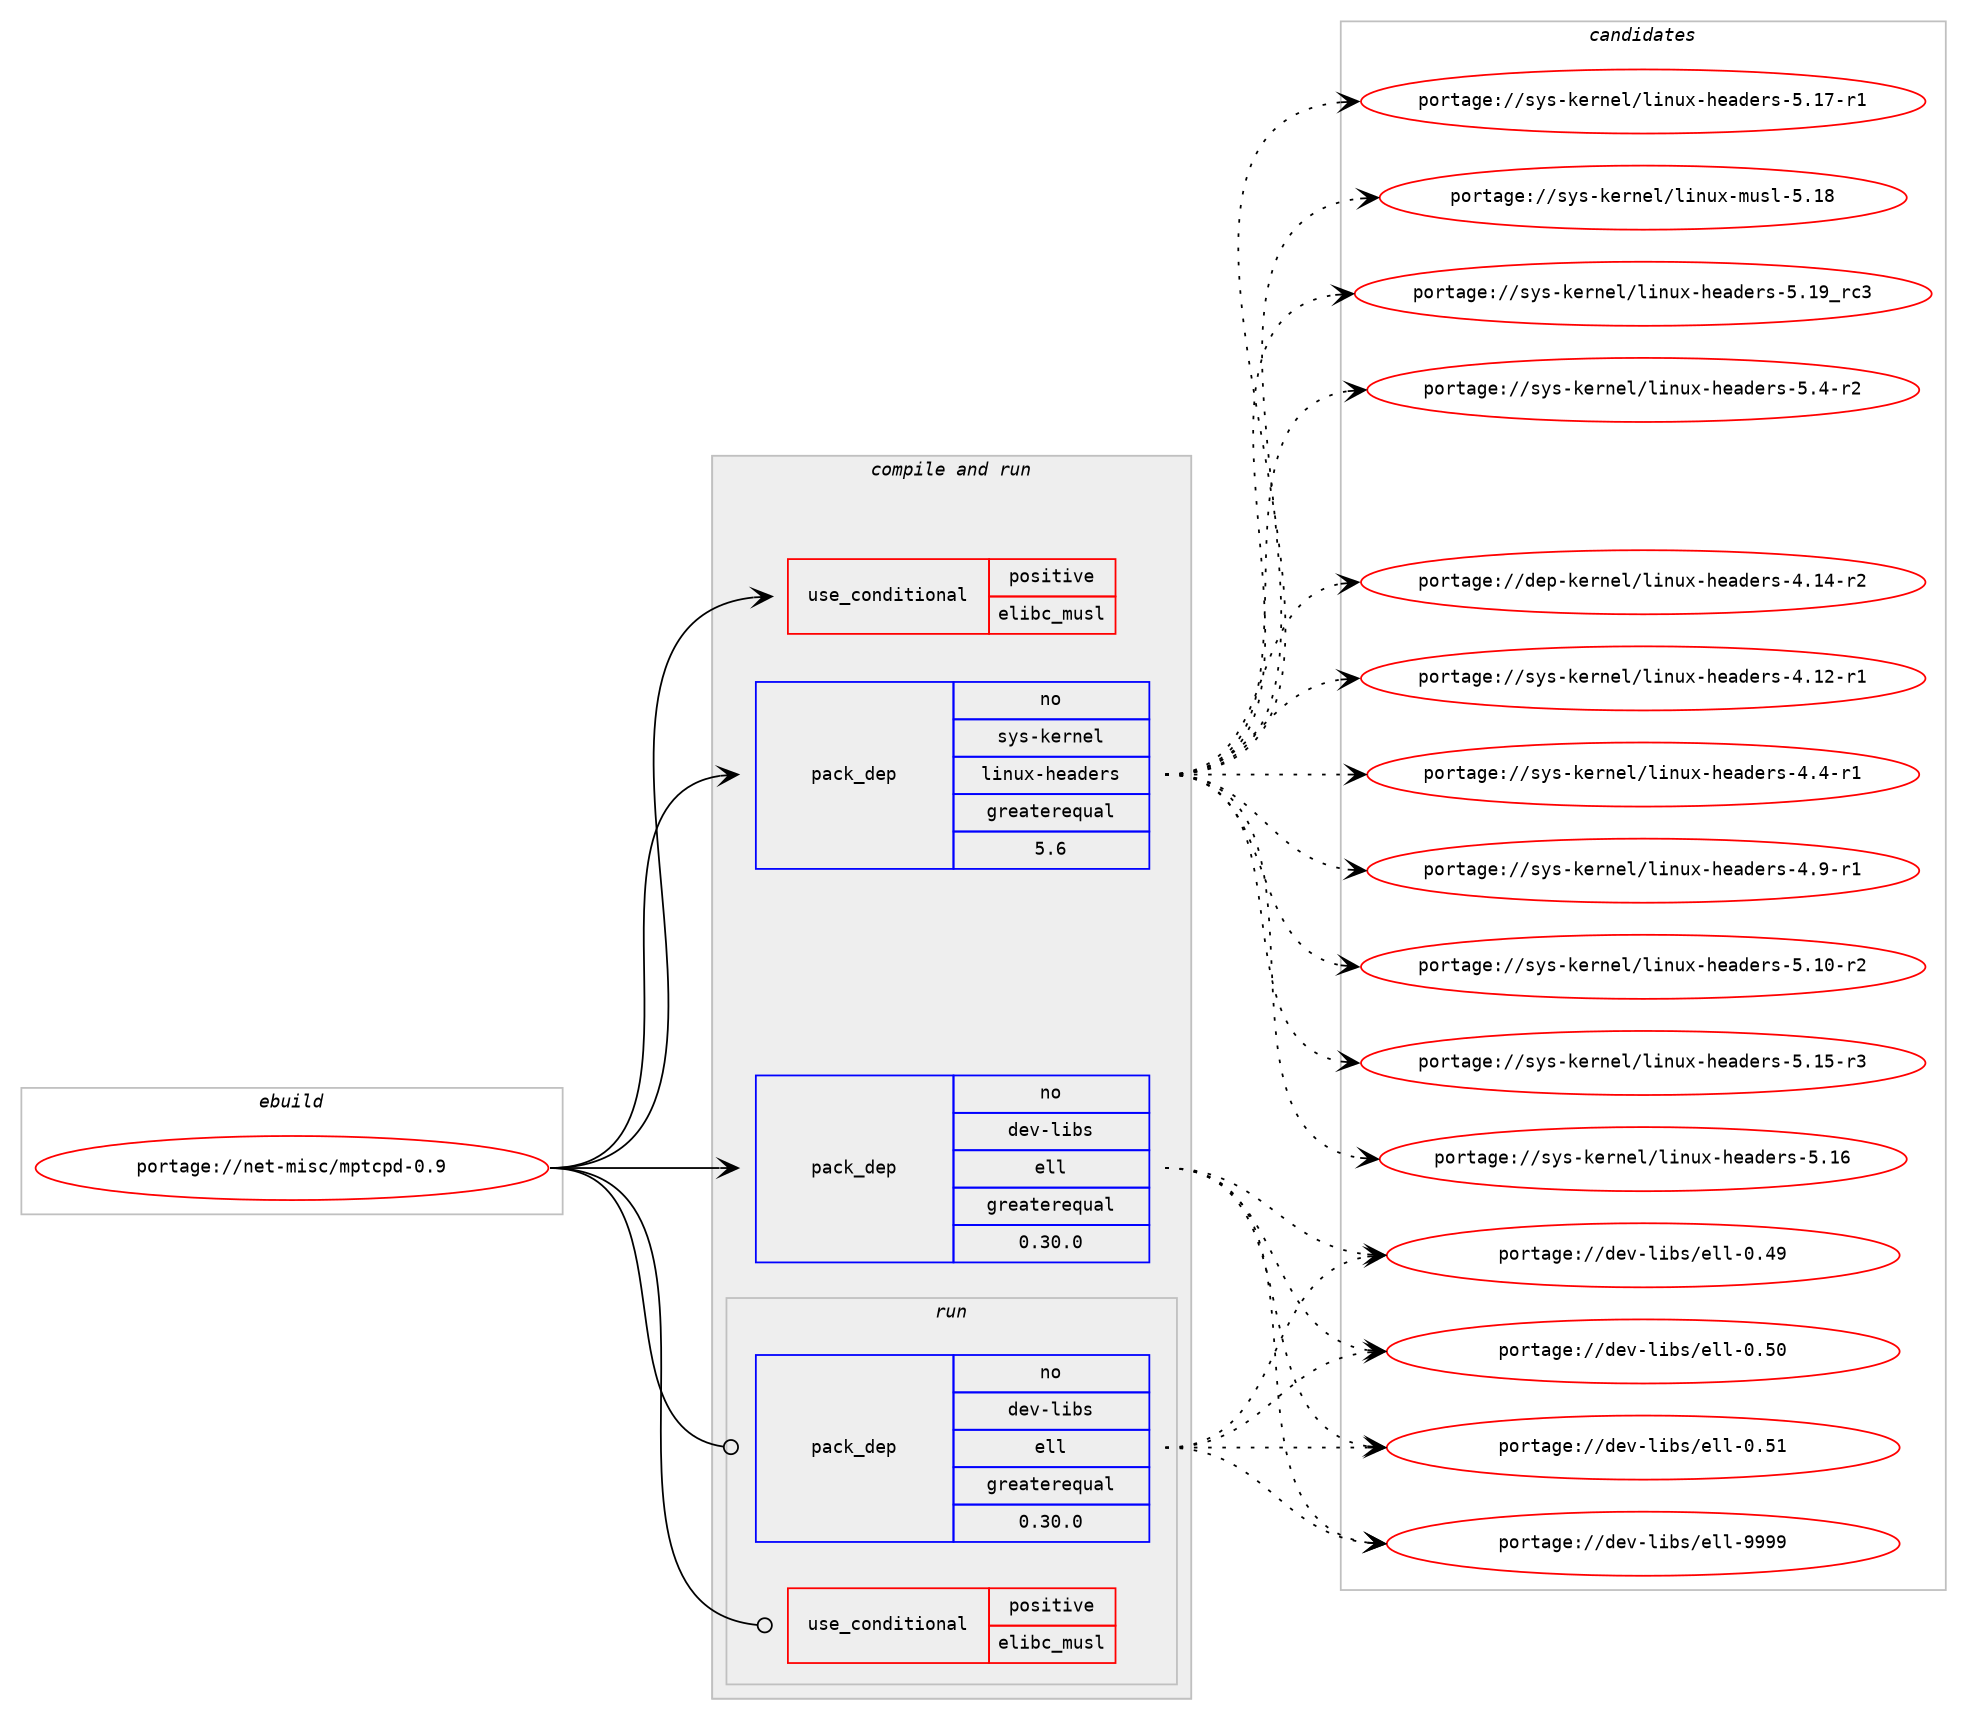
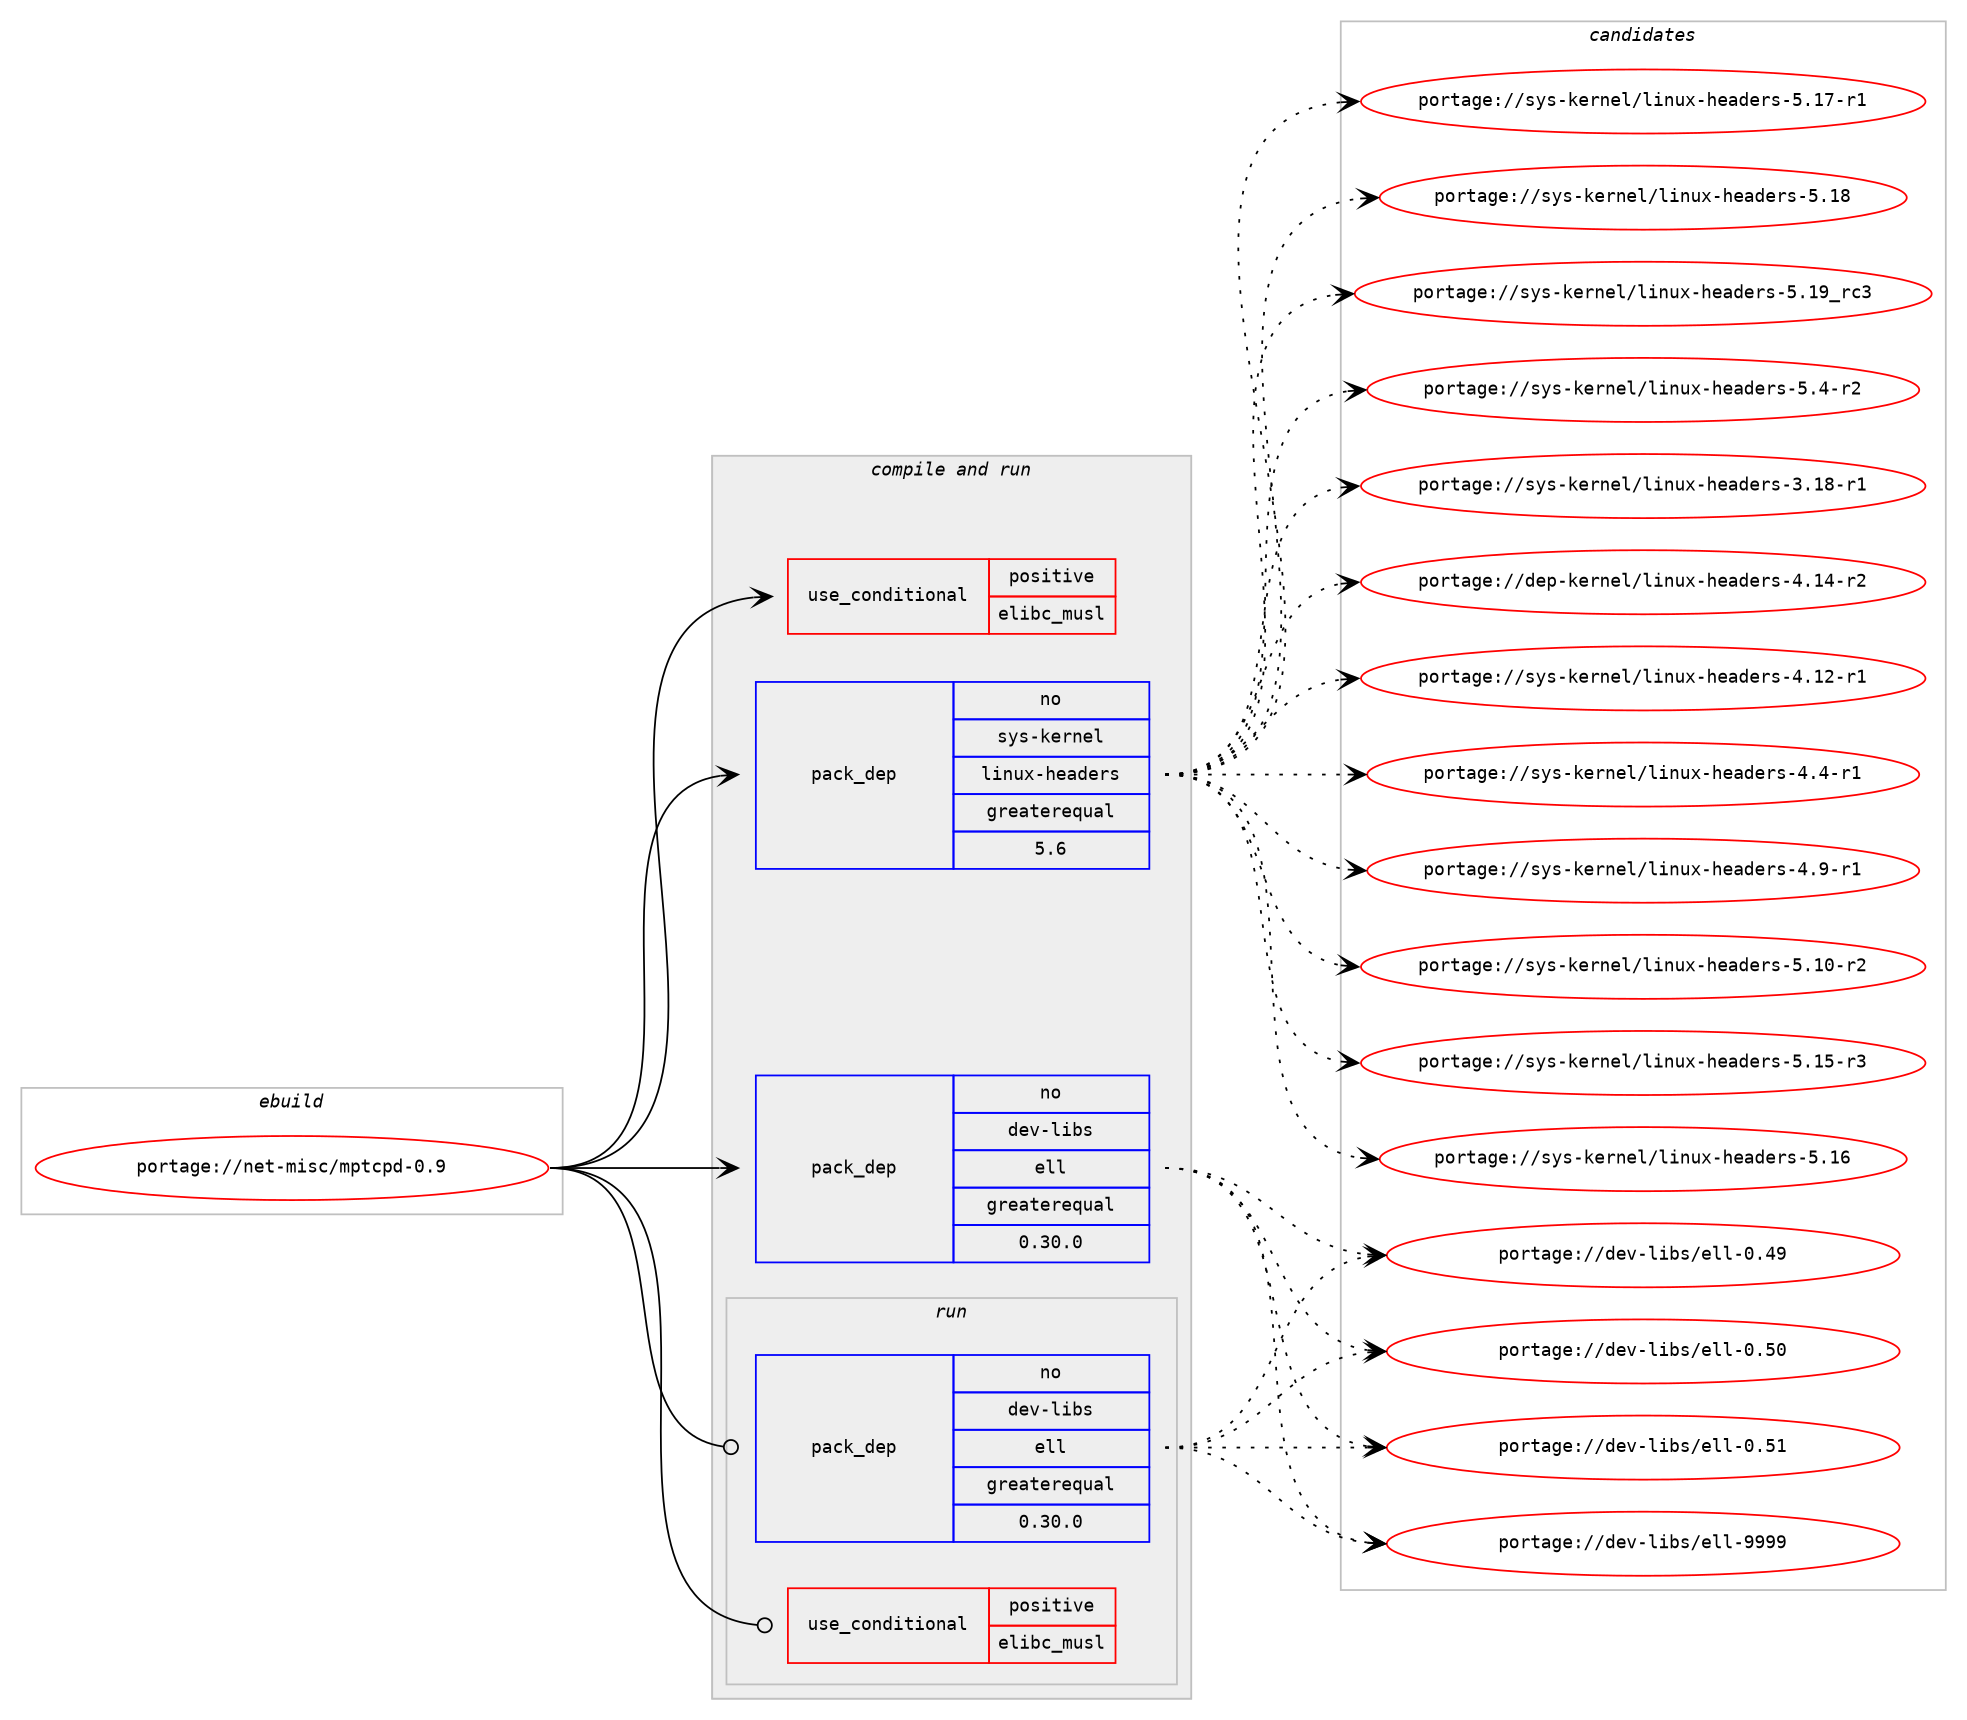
node "portage://sys-kernel/linux-musl-5.18": label "portage://sys-kernel/linux-musl-5.18" -> "portage://sys-kernel/linux-headers-5.18"
node "portage://sys-kernel/linux-headers-3.18-r1": added
